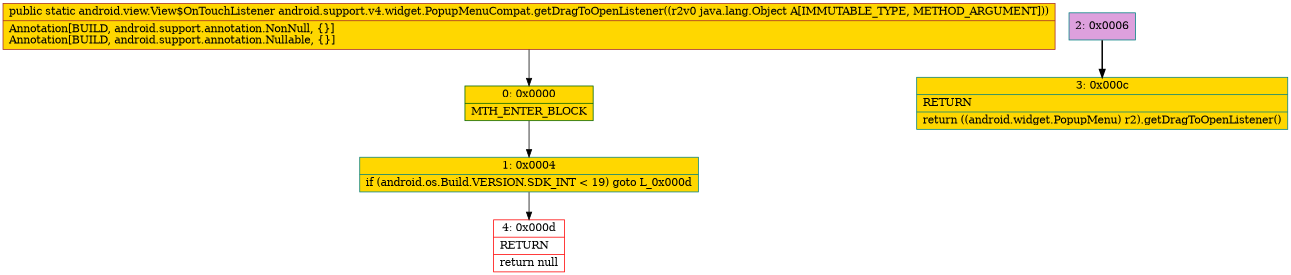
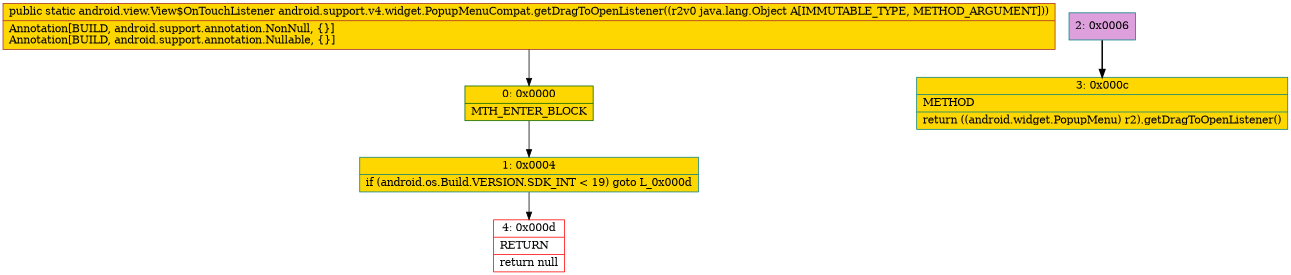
node "3: 0x000c": text "RETURN" -> "METHOD"
